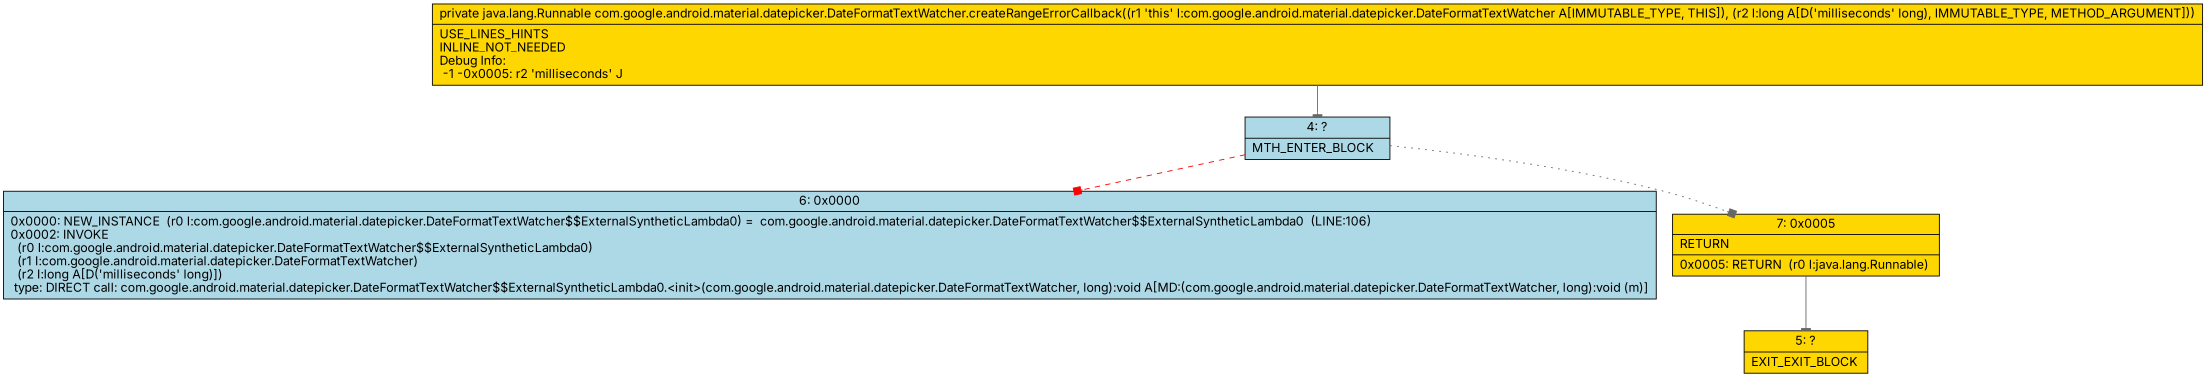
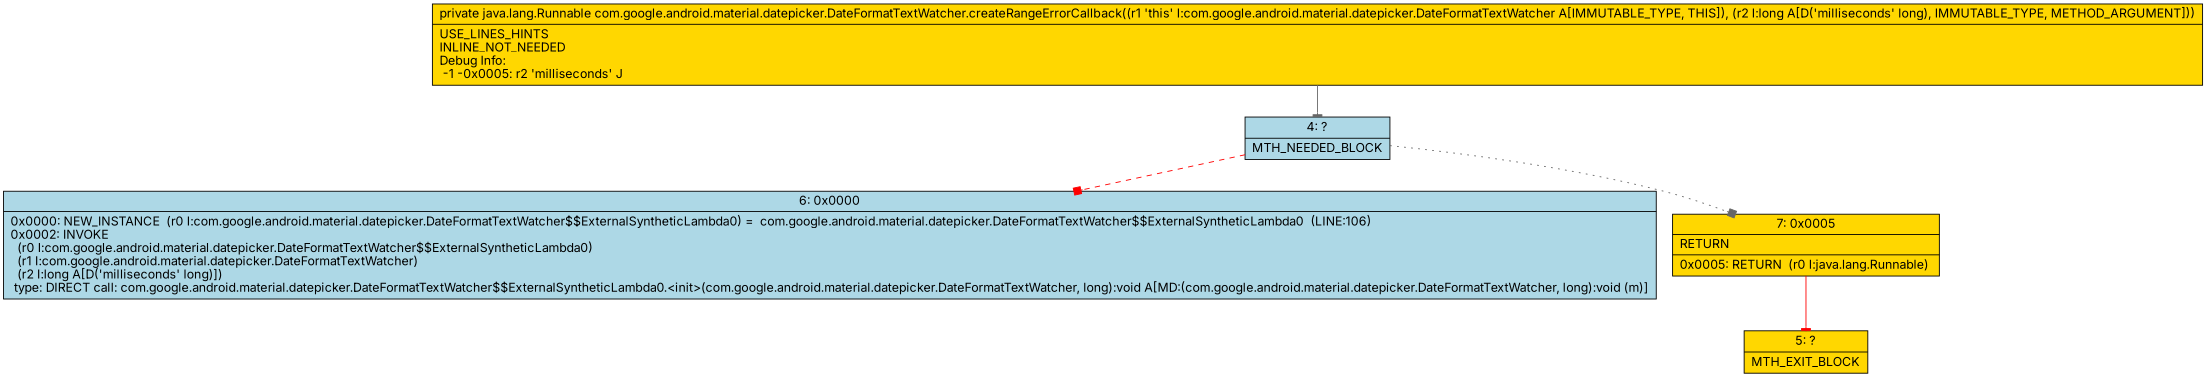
node "4: ?": text "MTH_ENTER_BLOCK" -> "MTH_NEEDED_BLOCK"
edge "7: 0x0005" -> "5: ?": color gray40 -> red
node "5: ?": text "EXIT_EXIT_BLOCK" -> "MTH_EXIT_BLOCK"
